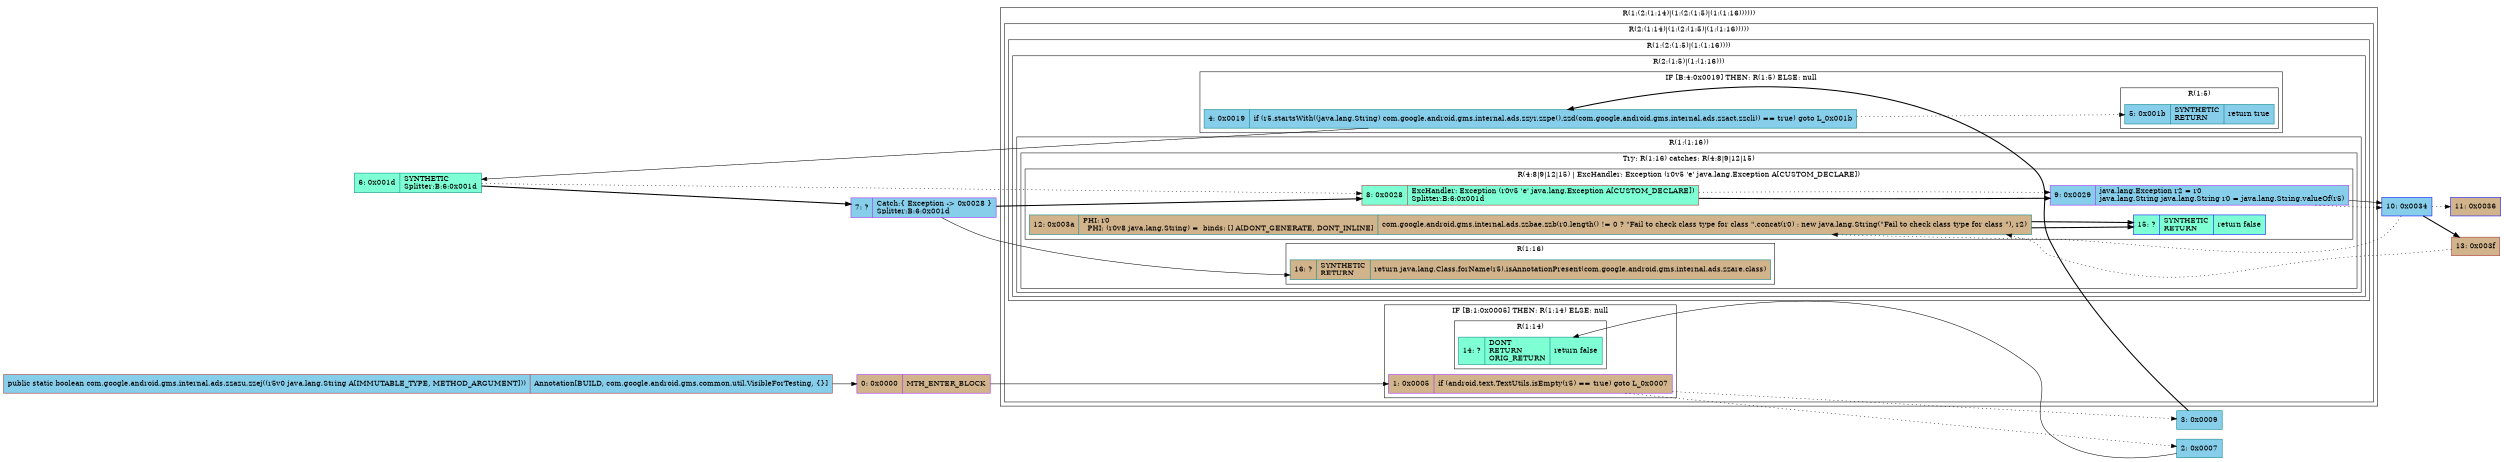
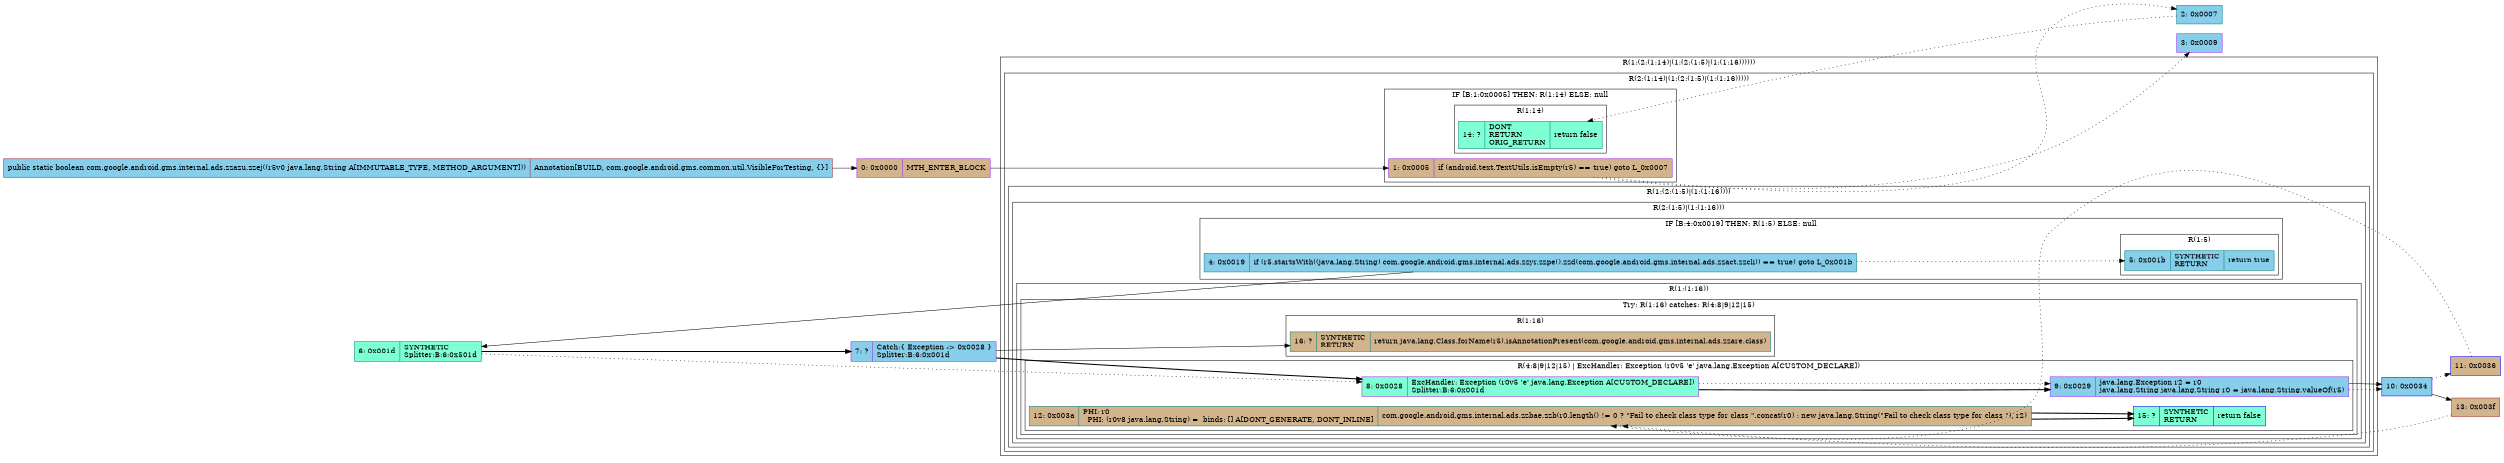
edge "3: 0x0009" -> "4: 0x0019": removed
node "6: 0x001d": text "Splitter:B:6:0x001d" -> "Splitter:B:6:0x501d"
node "8: 0x0028": color brown -> purple
edge "10: 0x0034" -> "13: 0x003f": style bold -> solid
edge "10: 0x0034" -> "12: 0x003a": now "11: 0x0036" -> "12: 0x003a"
edge "2: 0x0007" -> "14: ?": style solid -> dotted
node "3: 0x0009": color teal -> purple
